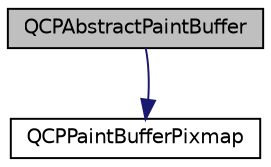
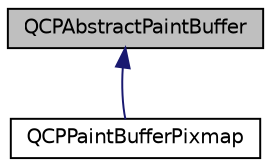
edge "QCPAbstractPaintBuffer" -> "QCPPaintBufferPixmap": reversed
